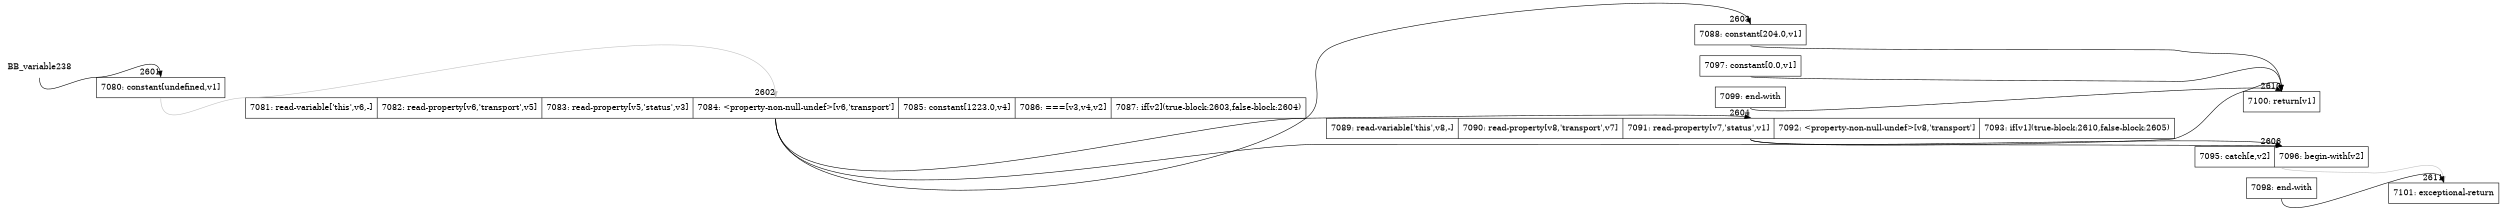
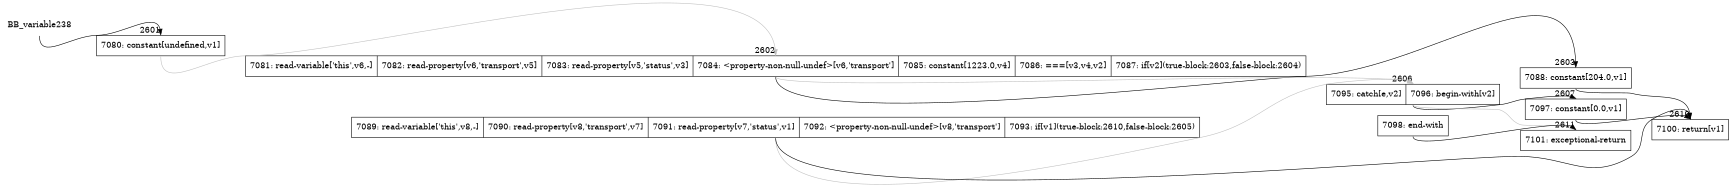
node "7099: end-with": removed
edge "7095: catch[e,v2]" -> "7097: constant[0.0,v1]": added
edge "7081: read-variable['this',v6,-]" -> "7089: read-variable['this',v8,-]": removed
edge "7089: read-variable['this',v8,-]" -> "7095: catch[e,v2]": color black -> gray
edge "7081: read-variable['this',v6,-]" -> "7095: catch[e,v2]": color black -> gray
